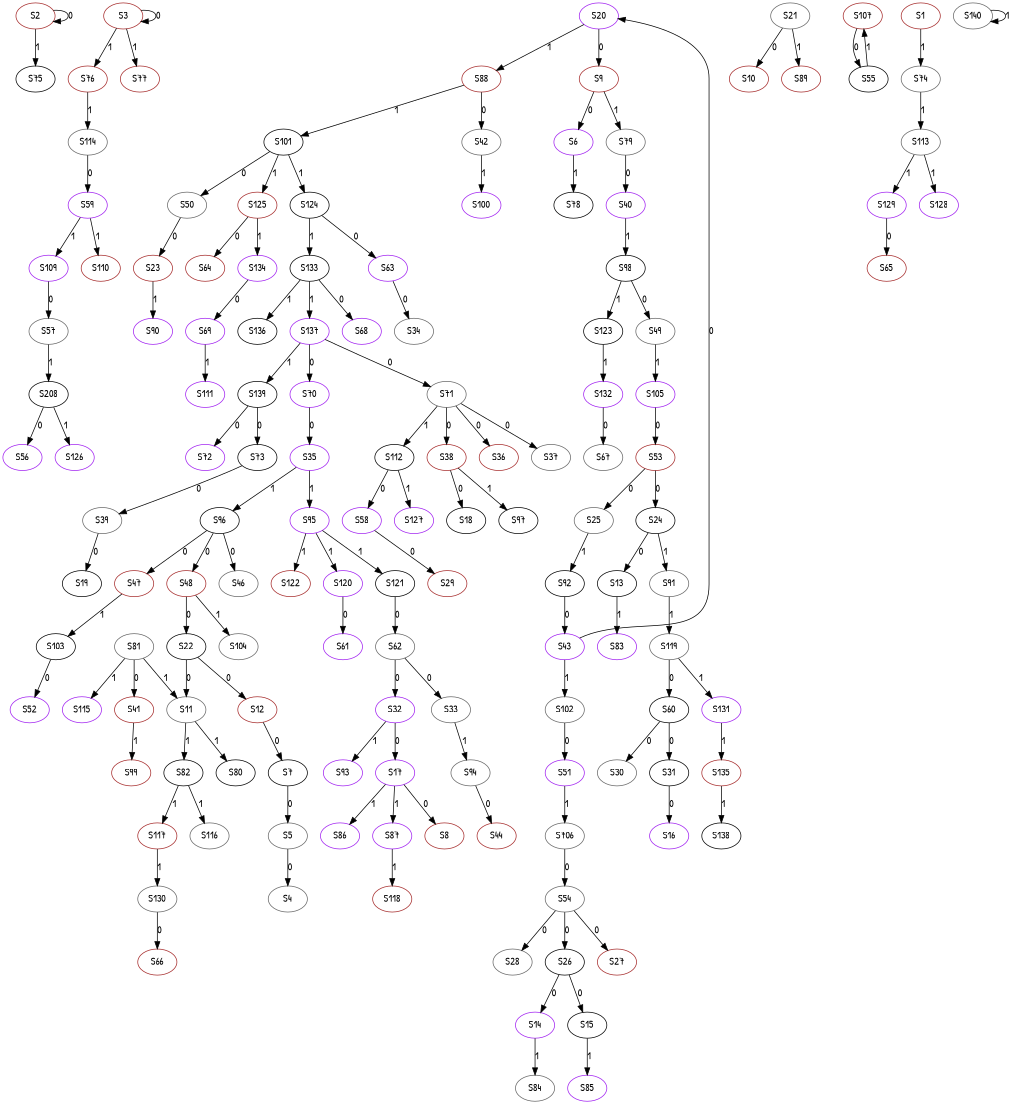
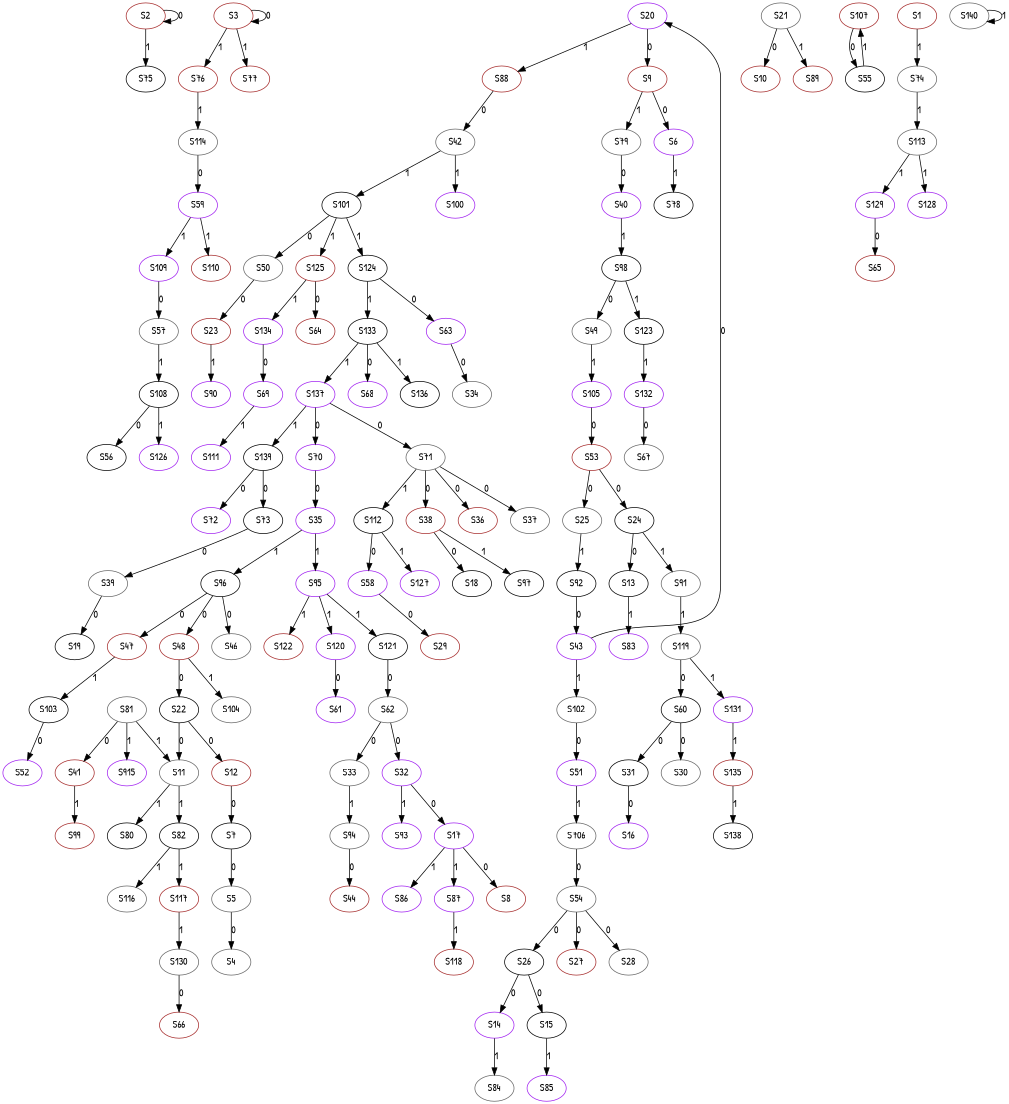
edge "S88" -> "S101": now "S42" -> "S101"
node "S208": label "S208" -> "S108"
node "S56": color purple -> black
node "S115": label "S115" -> "S915"
